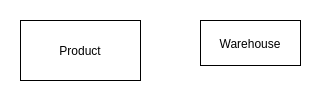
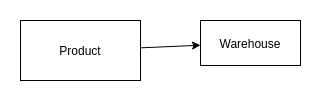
edge "Product" -> "Warehouse": added
